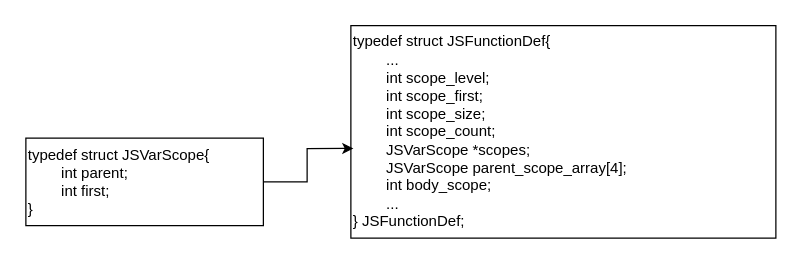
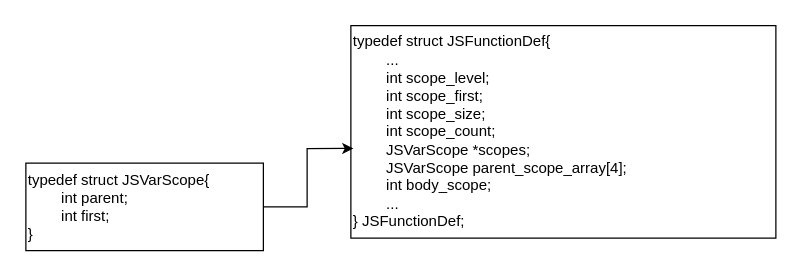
node "typedef struct JSVarScope{ int parent; int first; }": moved (144, 182) -> (144, 207)
